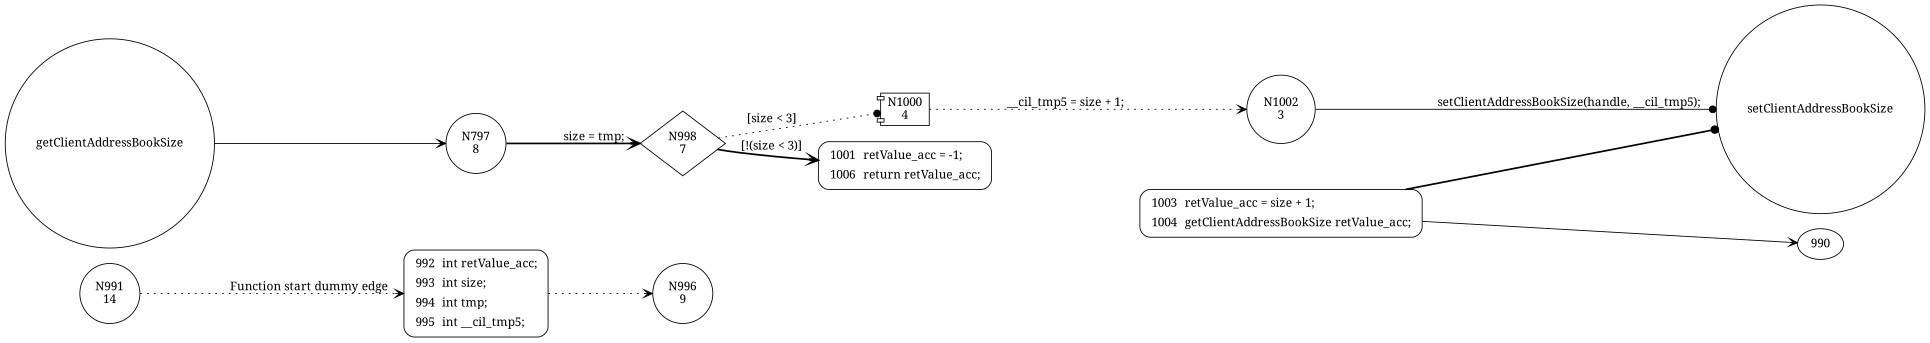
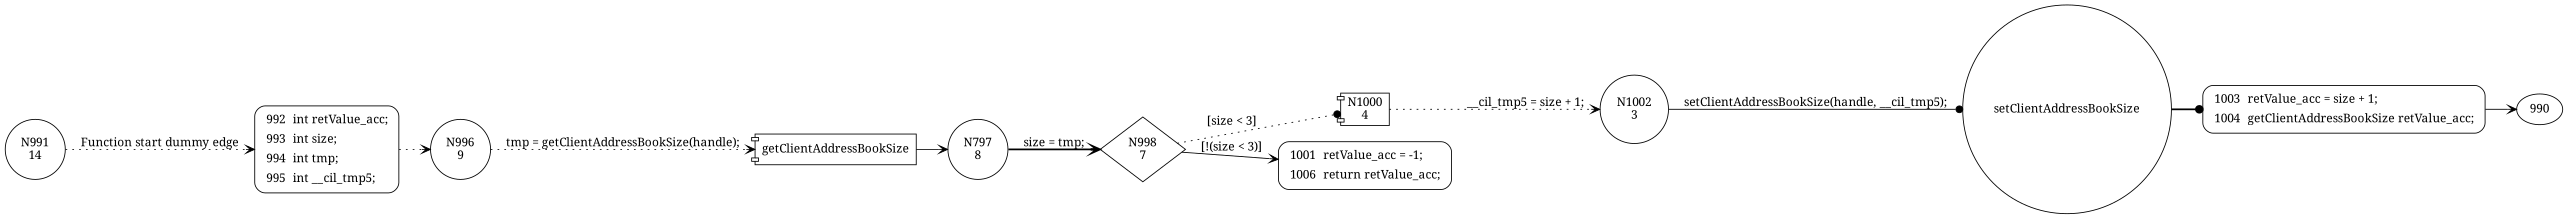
node "getClientAddressBookSize": shape circle -> component
edge "N996 9" -> "getClientAddressBookSize": added, label "tmp = getClientAddressBookSize(handle);"
edge "N998 7" -> "1001": style bold -> solid
edge "1003" -> "setClientAddressBookSize": reversed
